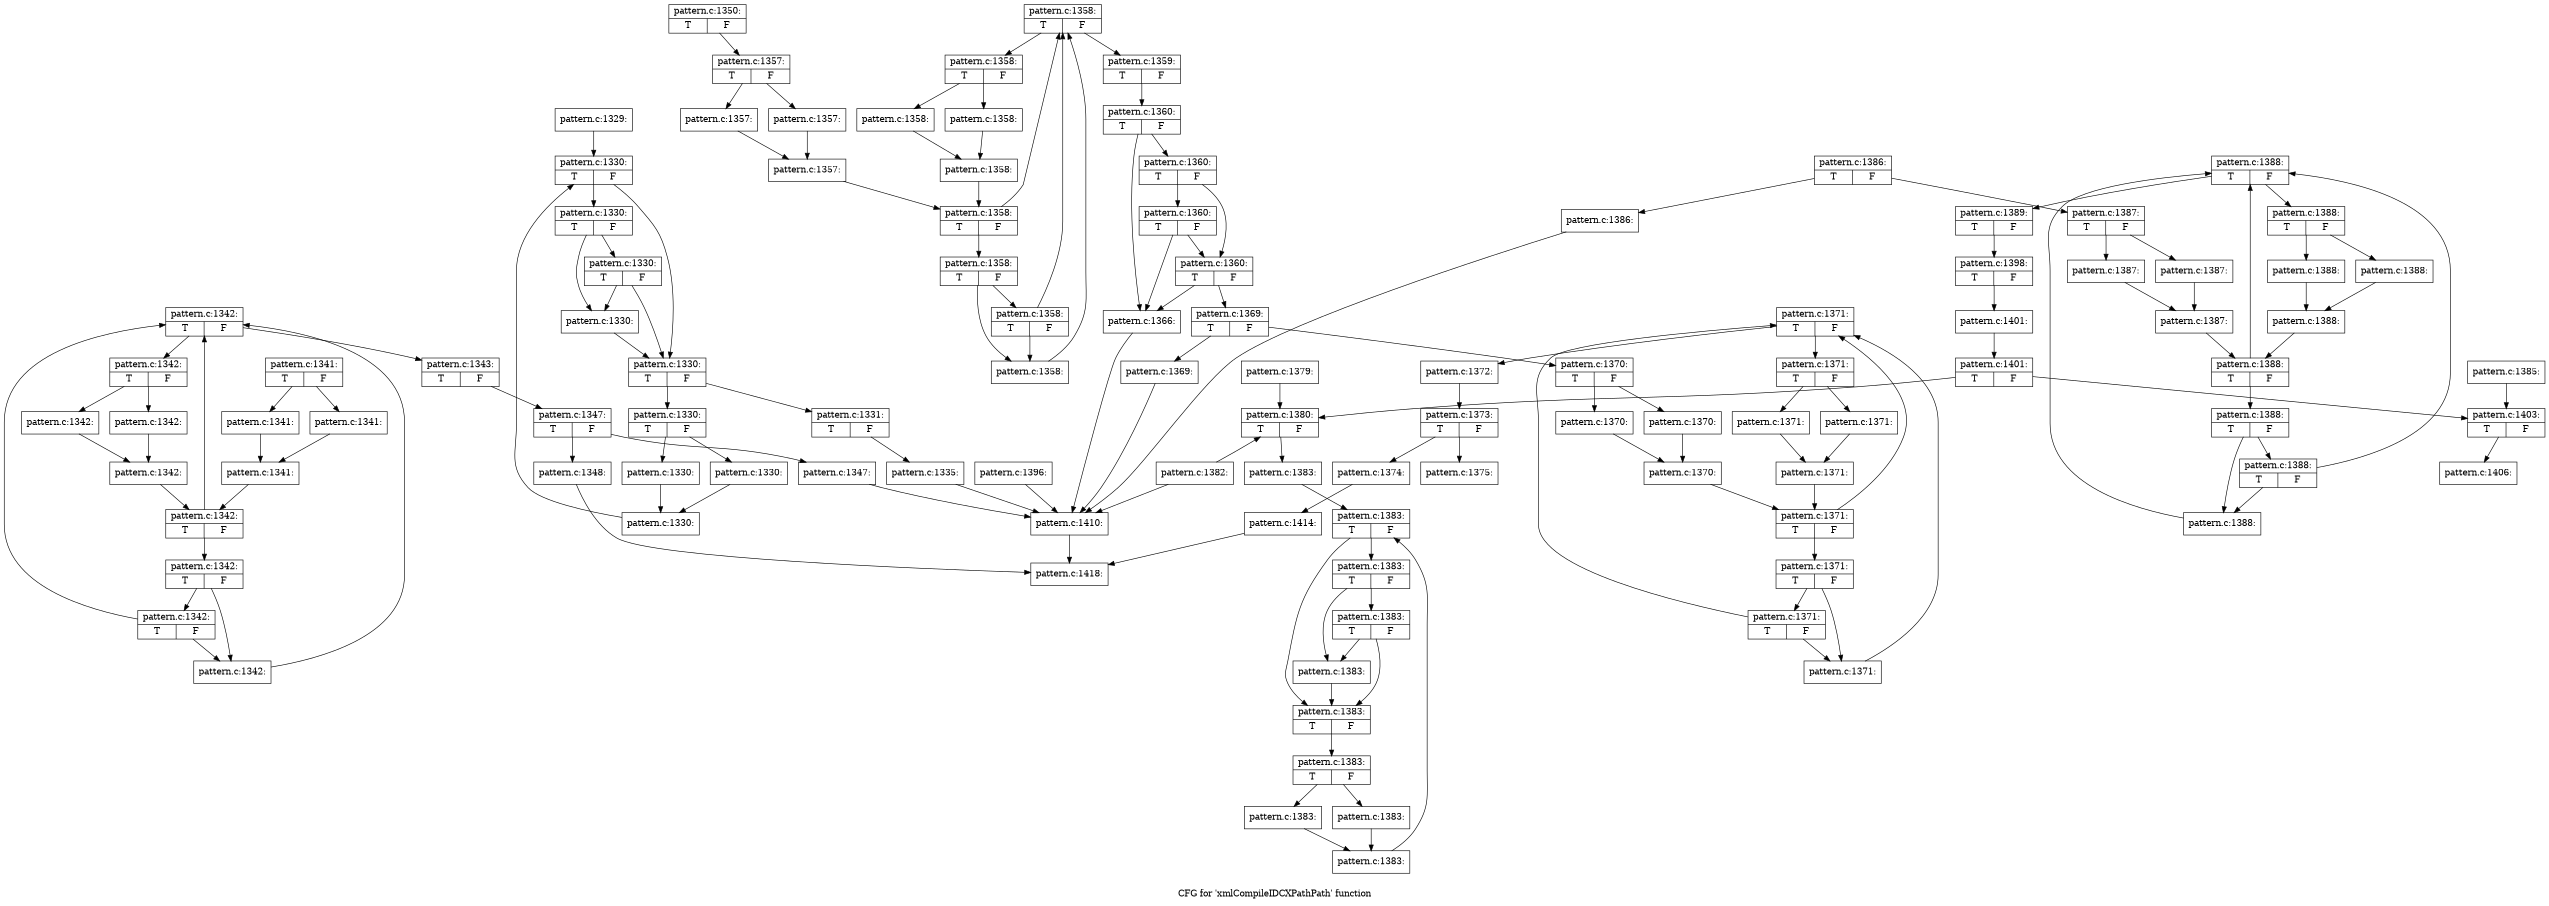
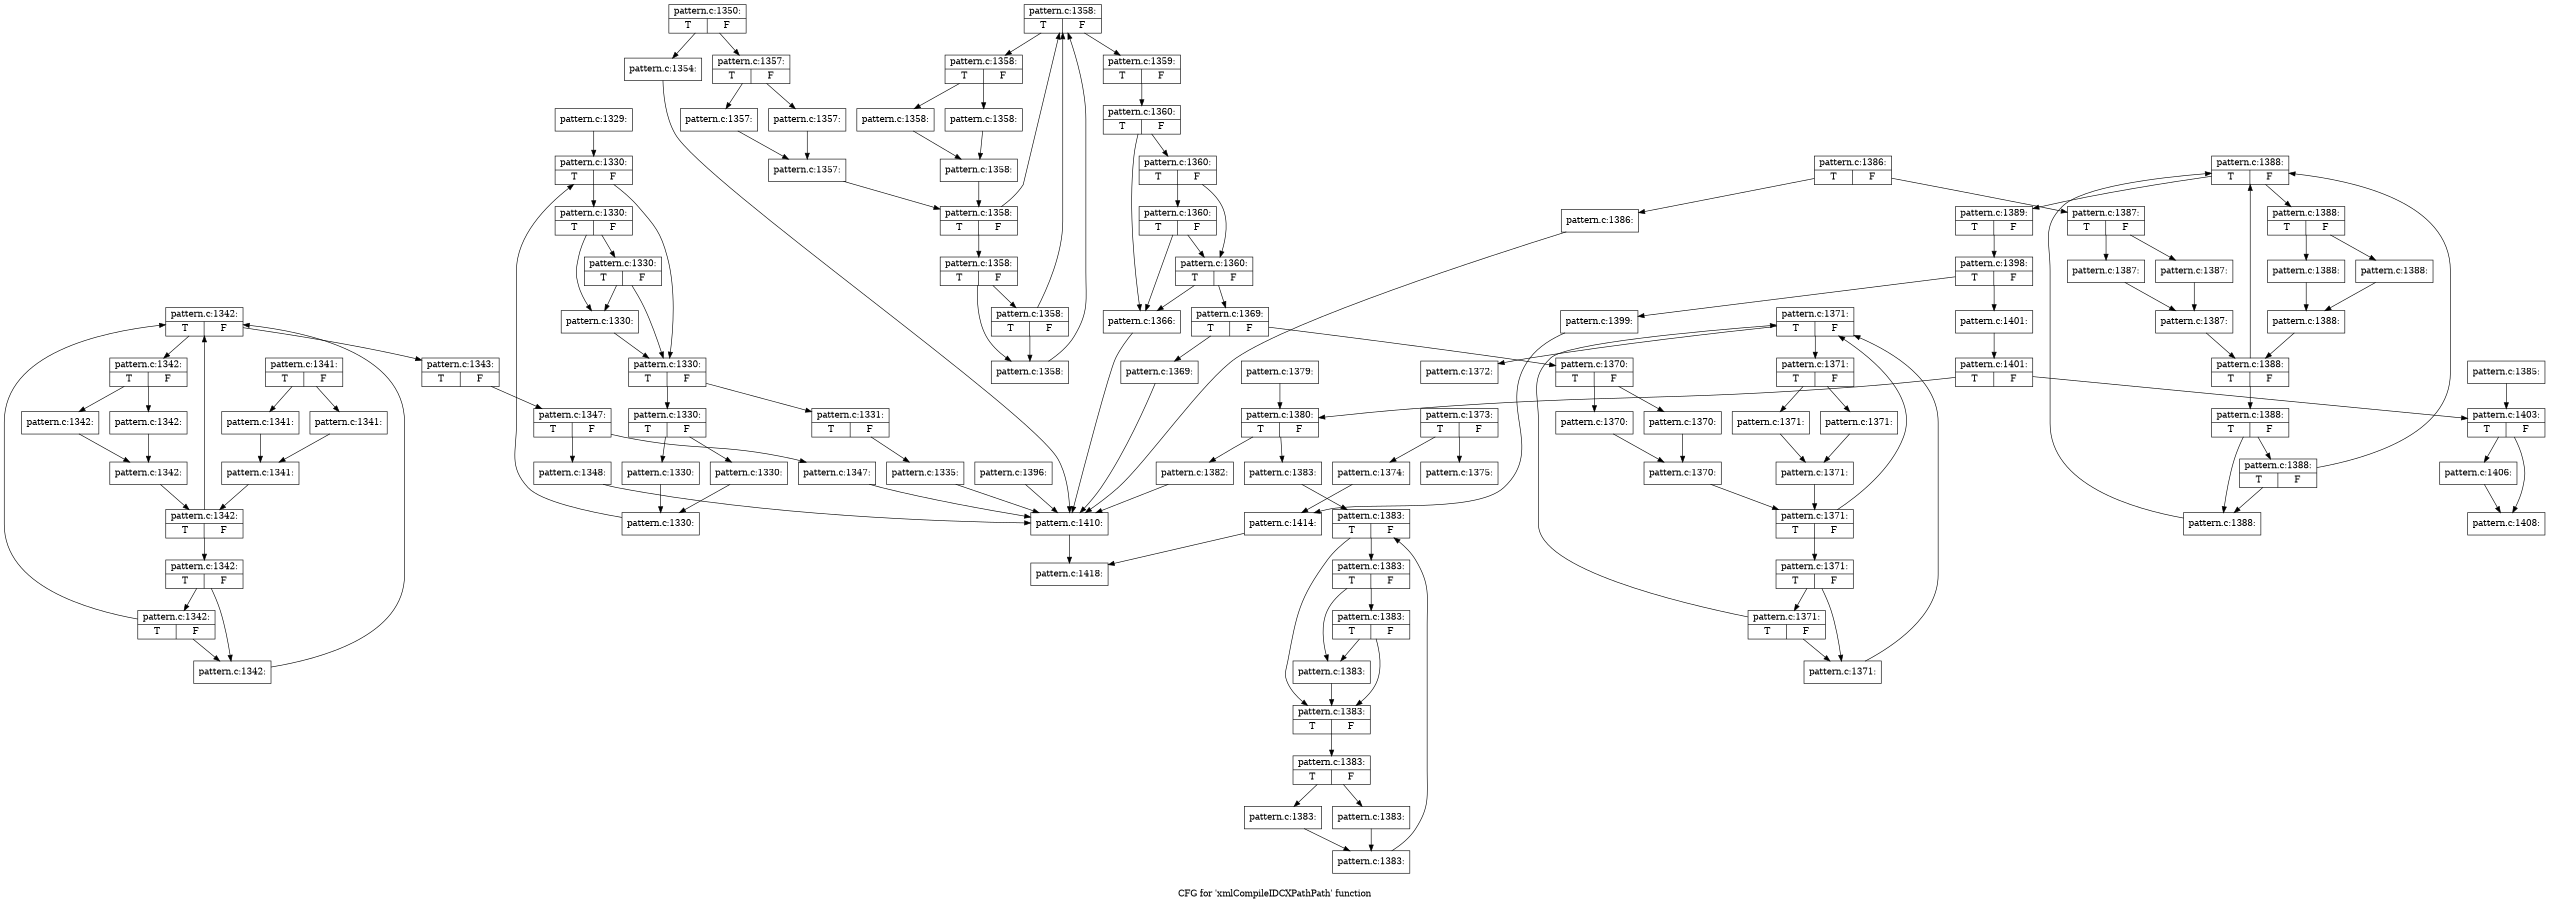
node "pattern.c:1354:": added
node "pattern.c:1399:": added
edge "pattern.c:1372:" -> "pattern.c:1373:": removed
edge "pattern.c:1382:" -> "pattern.c:1380:": reversed
node "pattern.c:1408:": added
edge "pattern.c:1348:" -> "pattern.c:1418:": now "pattern.c:1348:" -> "pattern.c:1410:"
